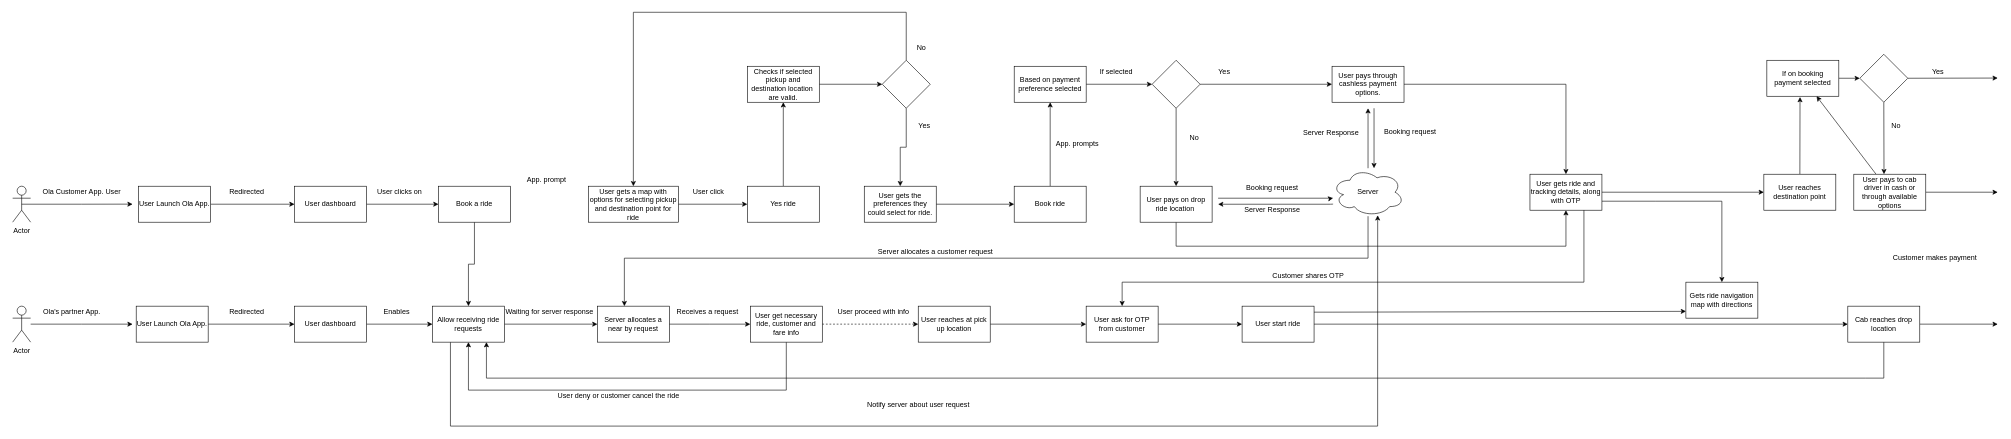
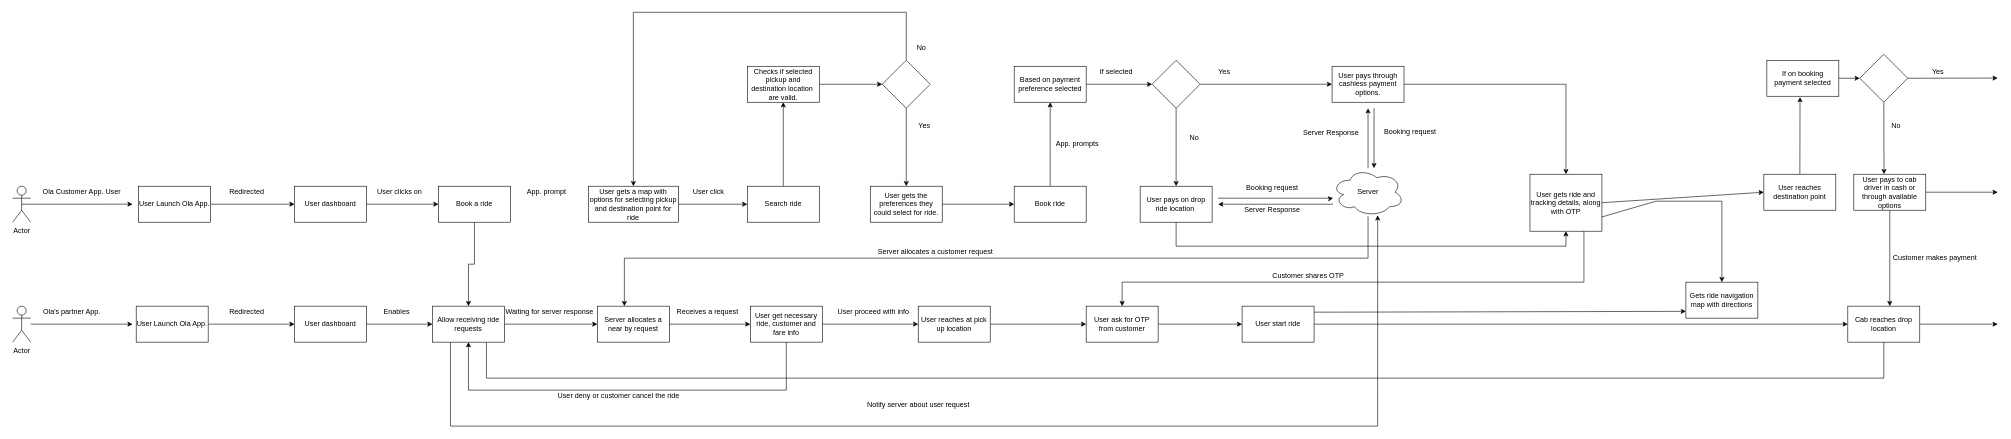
edge "User pays to cab driver in cash or through available options" -> "If on booking payment selected": now "User pays to cab driver in cash or through available options" -> "Cab reaches drop location"
node "App. prompt": moved (546, 180) -> (546, 192)
node "User gets ride and tracking details, along with OTP": size 72x36 -> 72x57
node "Yes ride": label "Yes ride" -> "Search ride"
node "User gets the preferences they could select for ride.": moved (900, 204) -> (906, 204)
edge "User get necessary ride, customer and fare info" -> "User reaches at pick up location": style dashed -> solid
edge "Cab reaches drop location" -> "Allow receiving ride requests": arrowhead classic -> none
